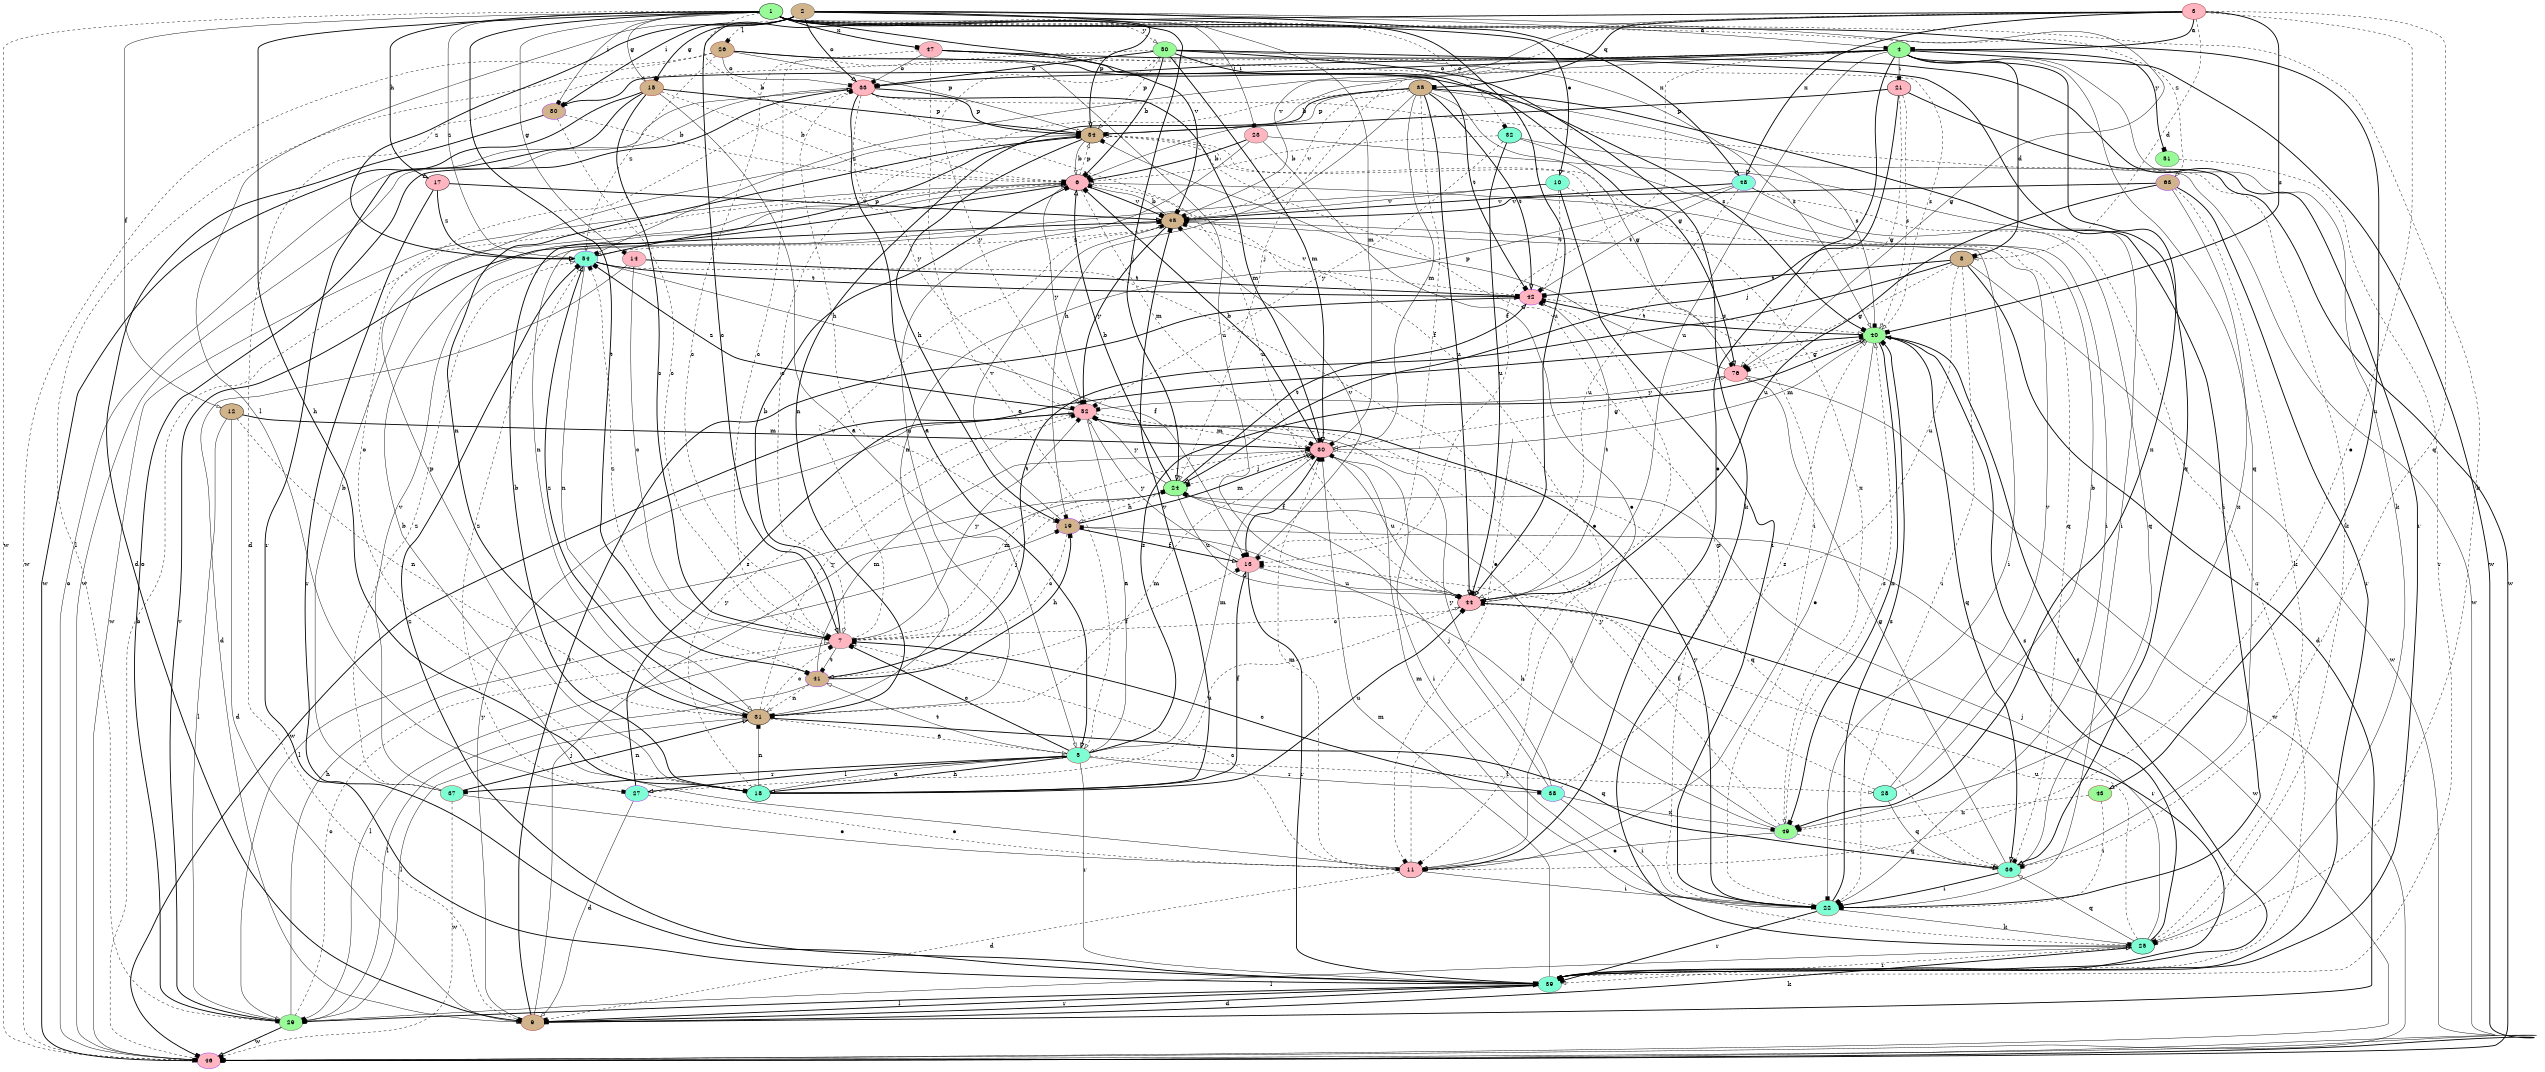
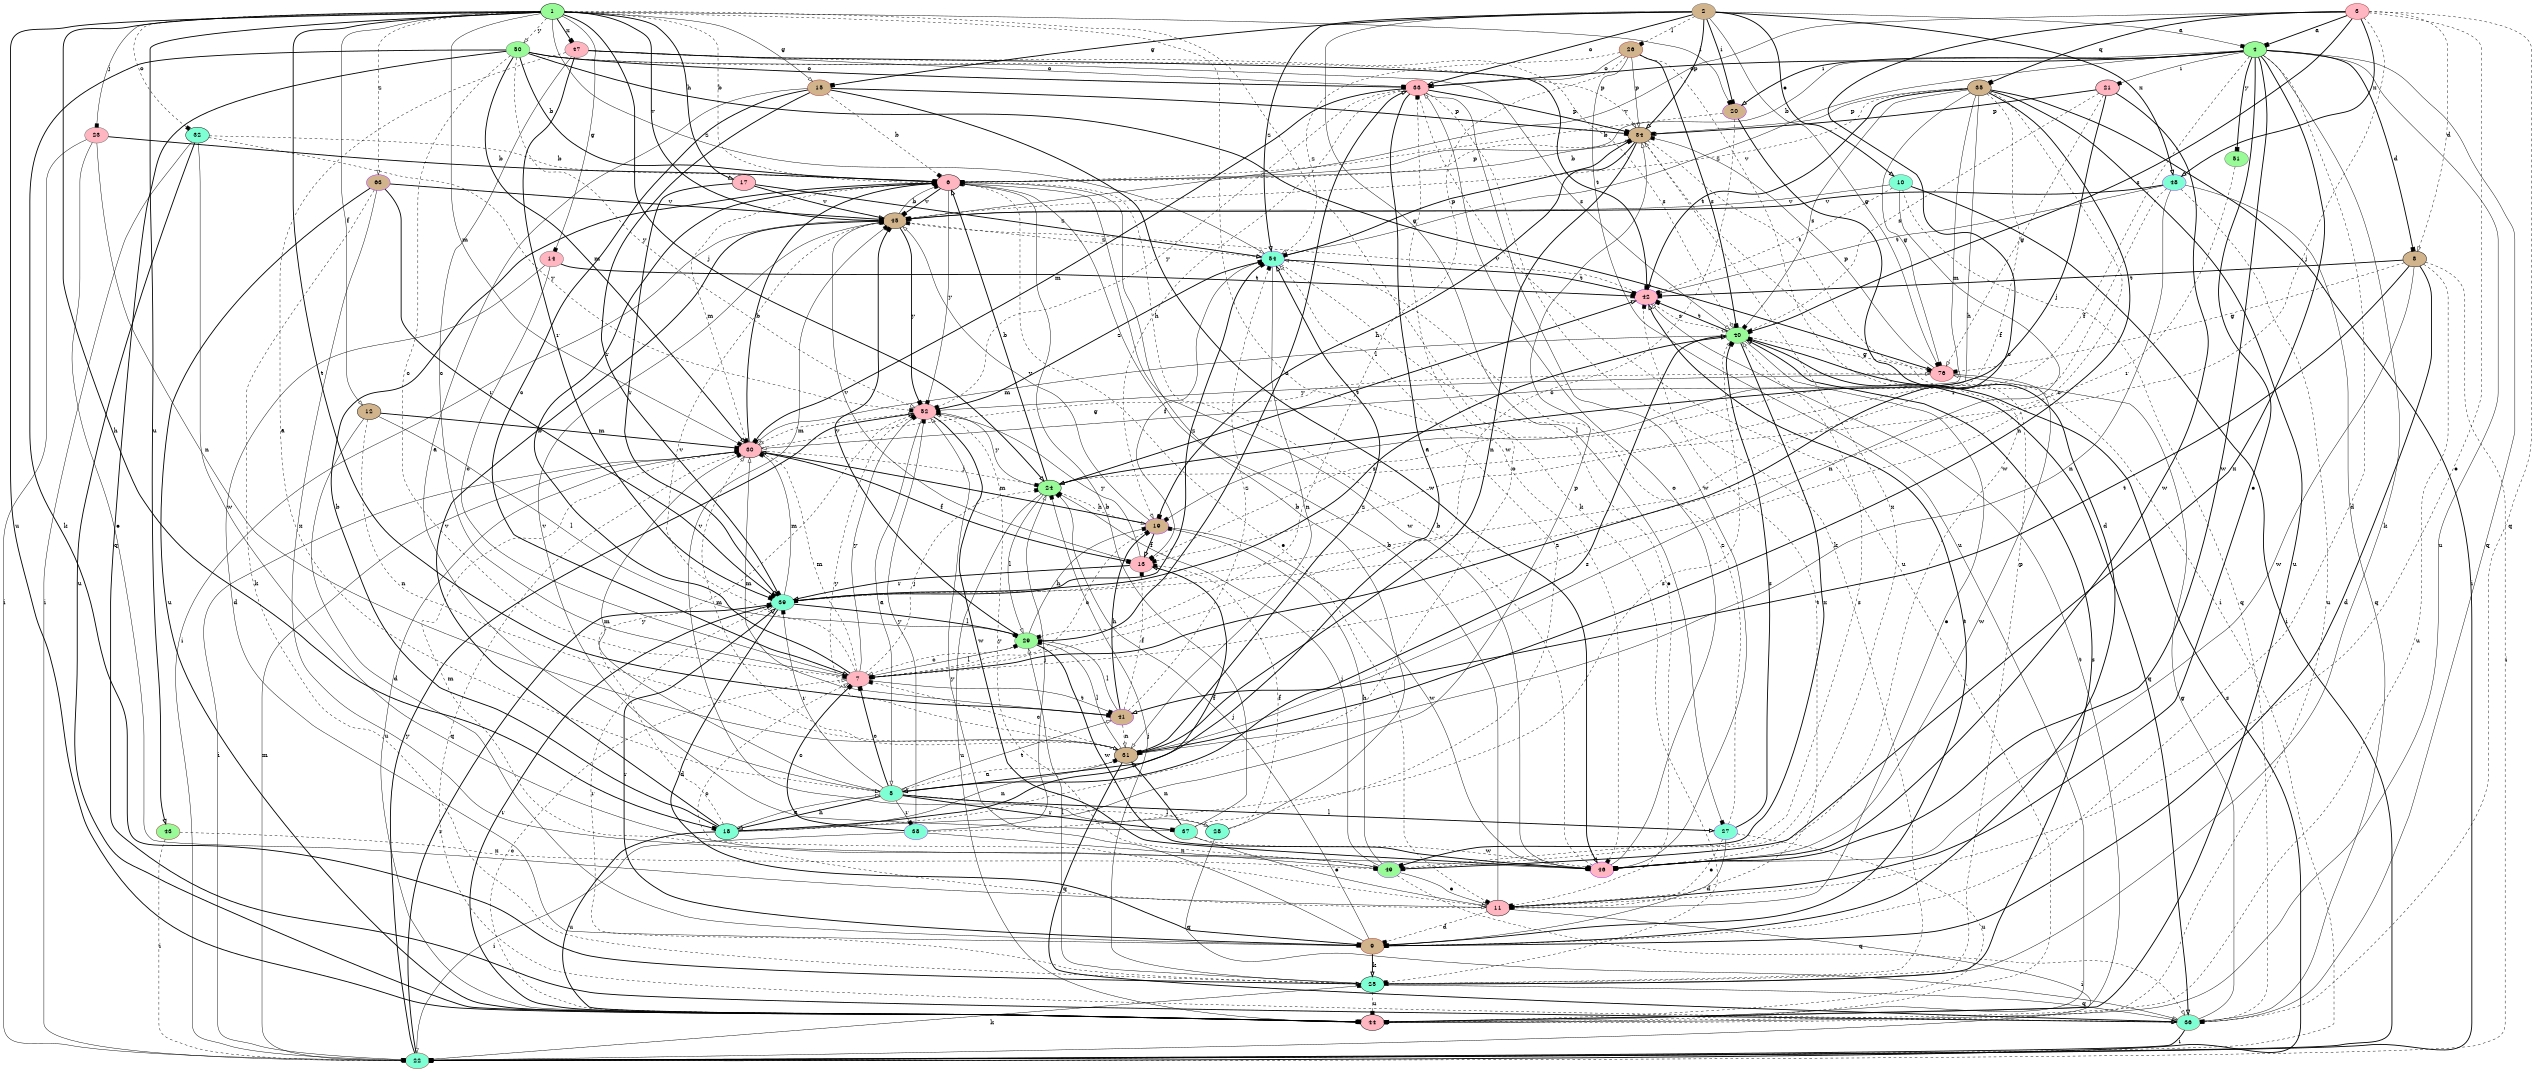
node "80": label "80" -> "20"
edge "47" -> "7": style dashed -> solid
edge "13" -> "44": removed, label "u"
